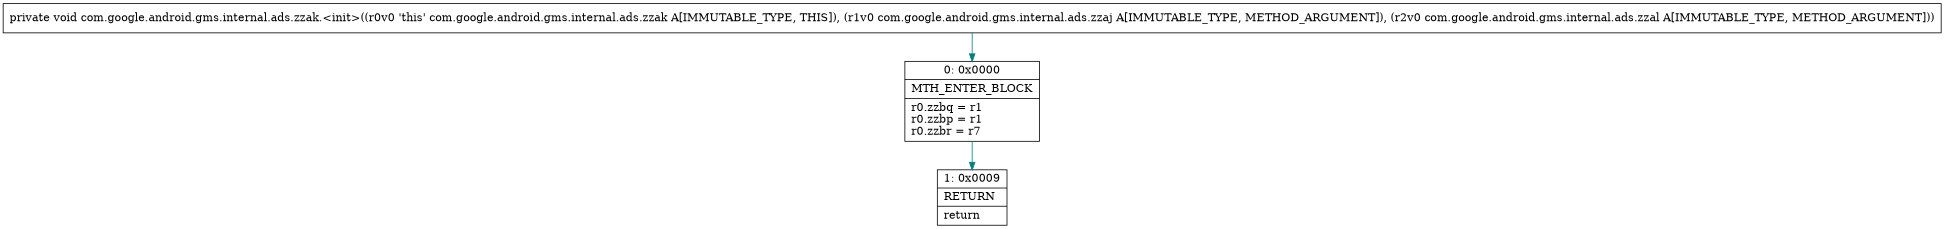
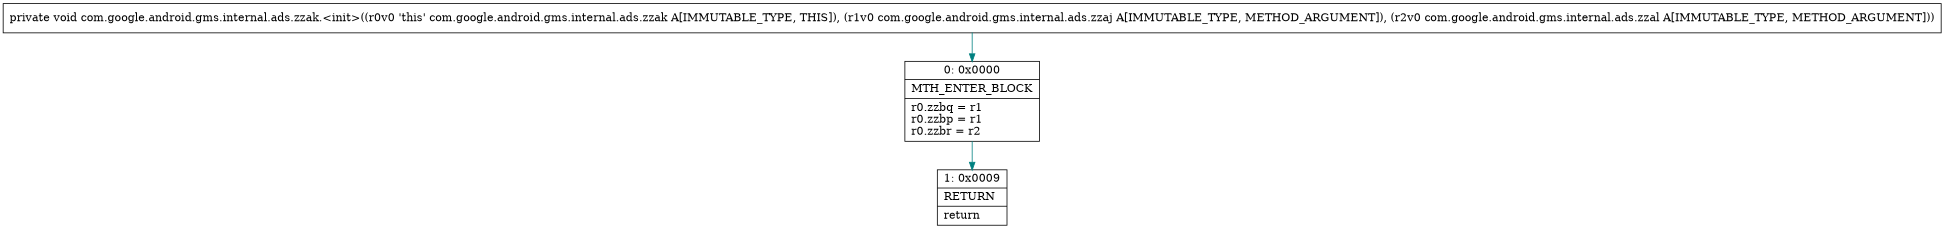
node "0: 0x0000": text "r0.zzbr = r7" -> "r0.zzbr = r2"
